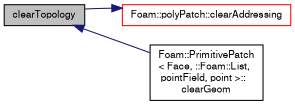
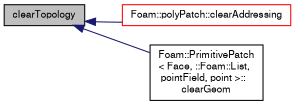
edge "clearTopology" -> "Foam::polyPatch::clearAddressing": reversed
